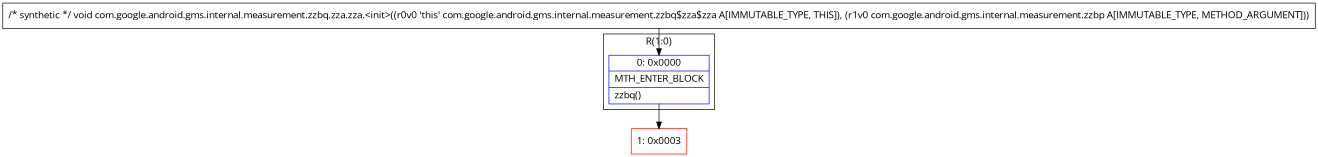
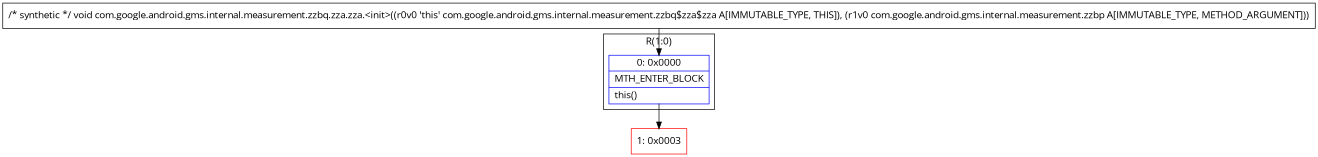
node "0: 0x0000": text "zzbq()" -> "this()"
